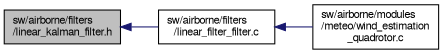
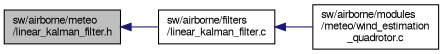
node "sw/airborne/filters /linear_kalman_filter.h": label "sw/airborne/filters /linear_kalman_filter.h" -> "sw/airborne/meteo /linear_kalman_filter.h"
node "sw/airborne/filters /linear_filter_filter.c": label "sw/airborne/filters /linear_filter_filter.c" -> "sw/airborne/filters /linear_kalman_filter.c"
